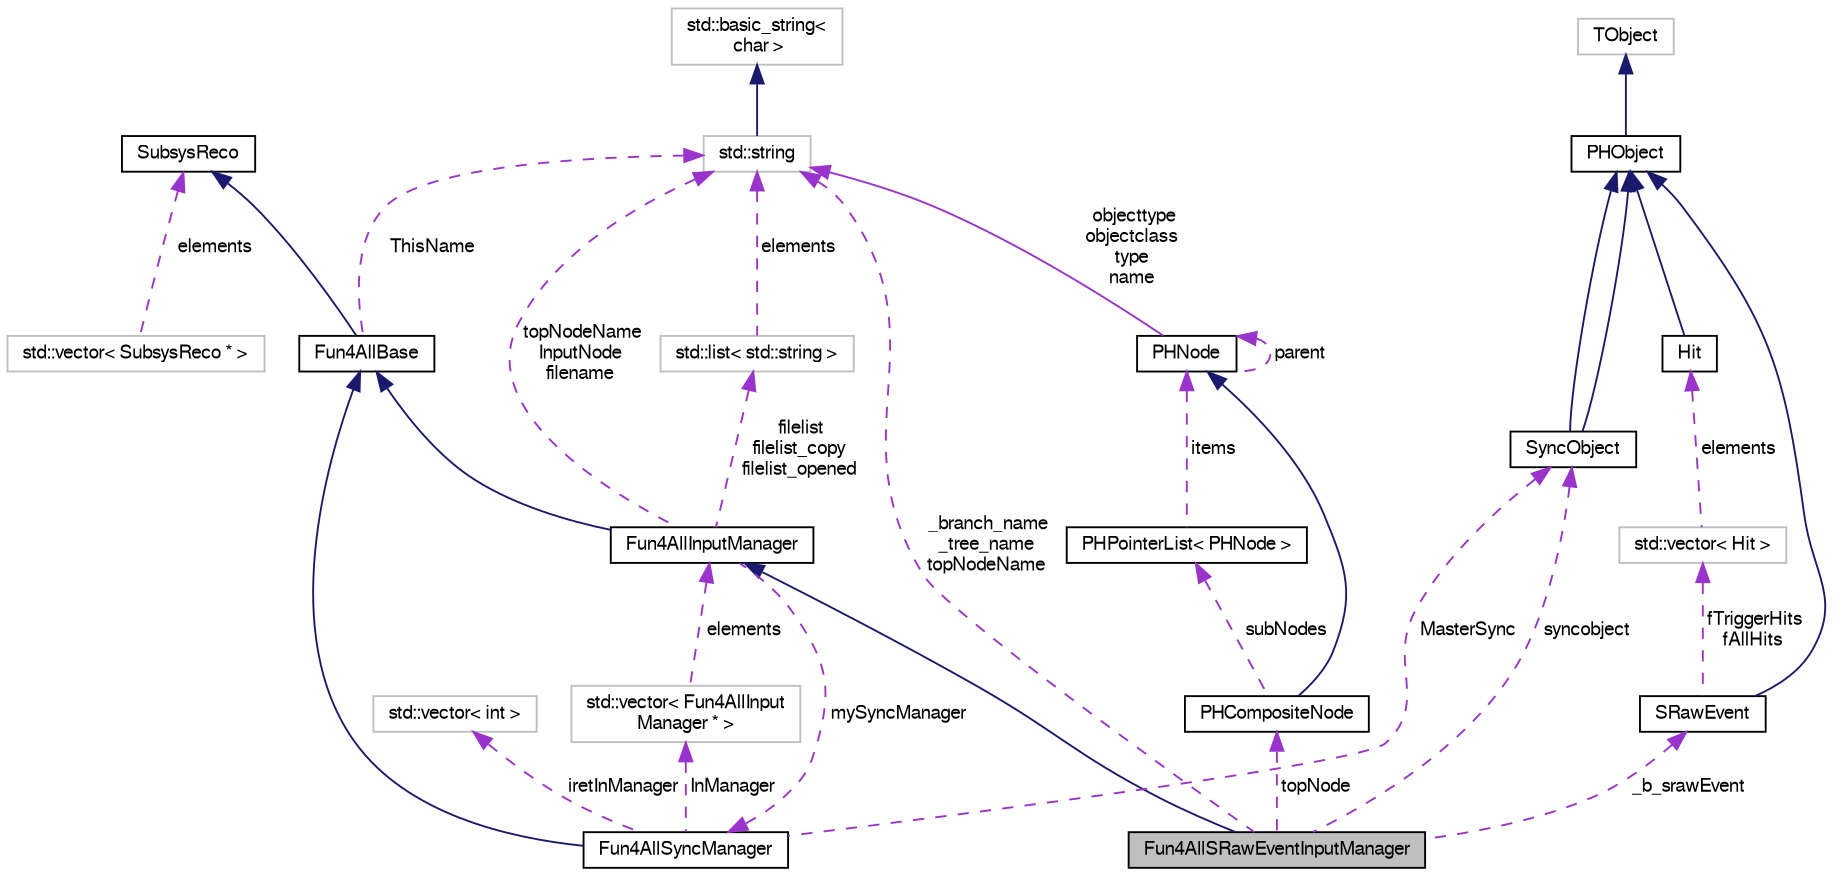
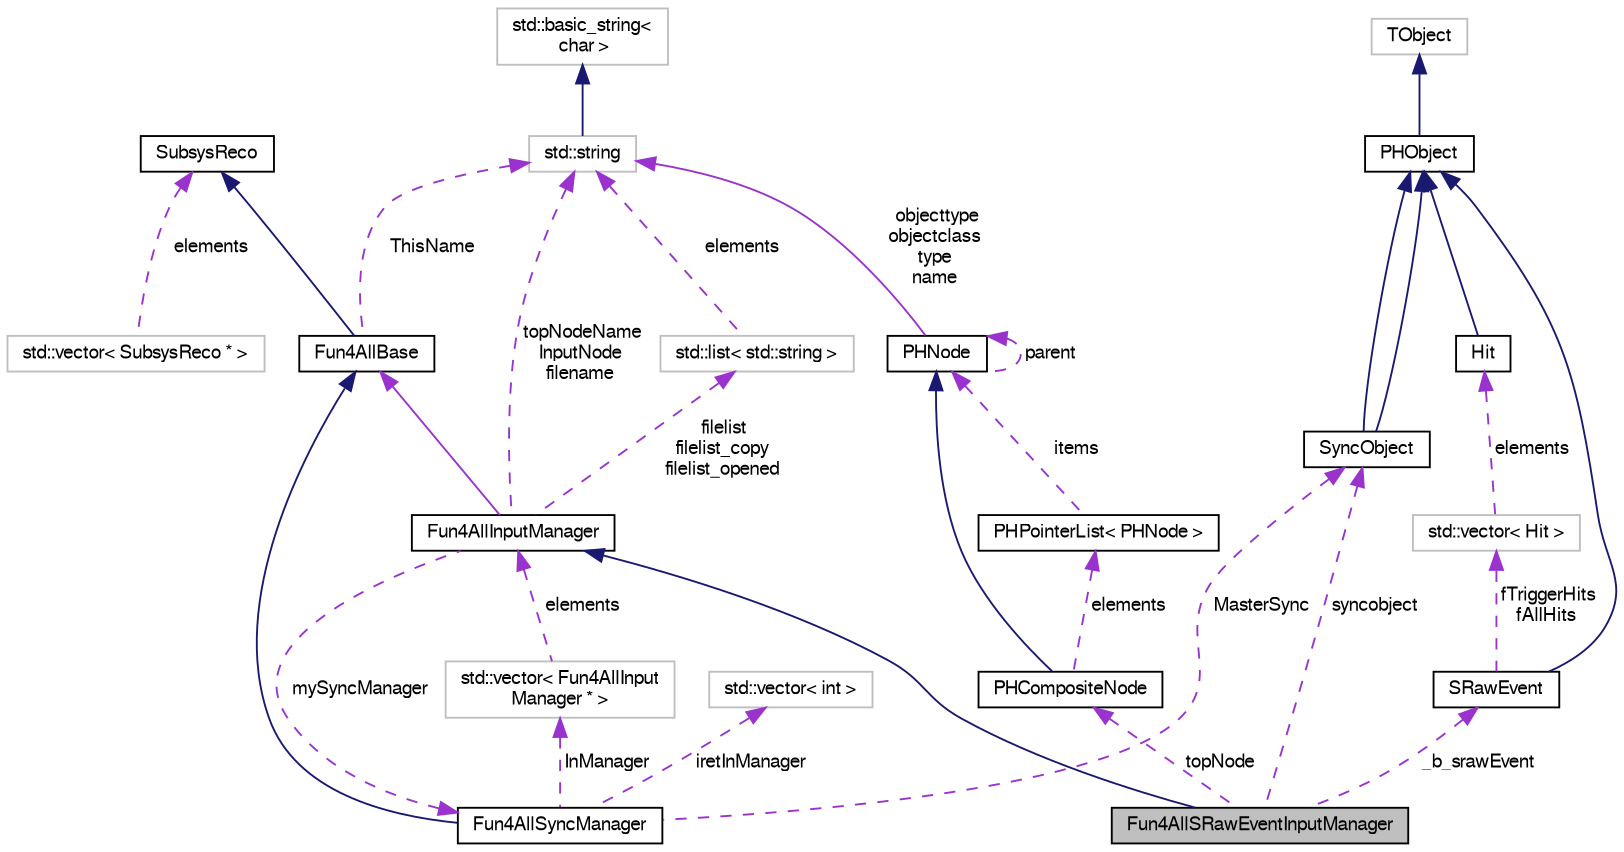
edge "Fun4AllInputManager" -> "Fun4AllBase": color midnightblue -> darkorchid3
edge "Fun4AllSRawEventInputManager" -> "std::string": removed, label "_branch_name _tree_name topNodeName"
edge "PHCompositeNode" -> "PHPointerList< PHNode >": label " subNodes" -> " elements"
